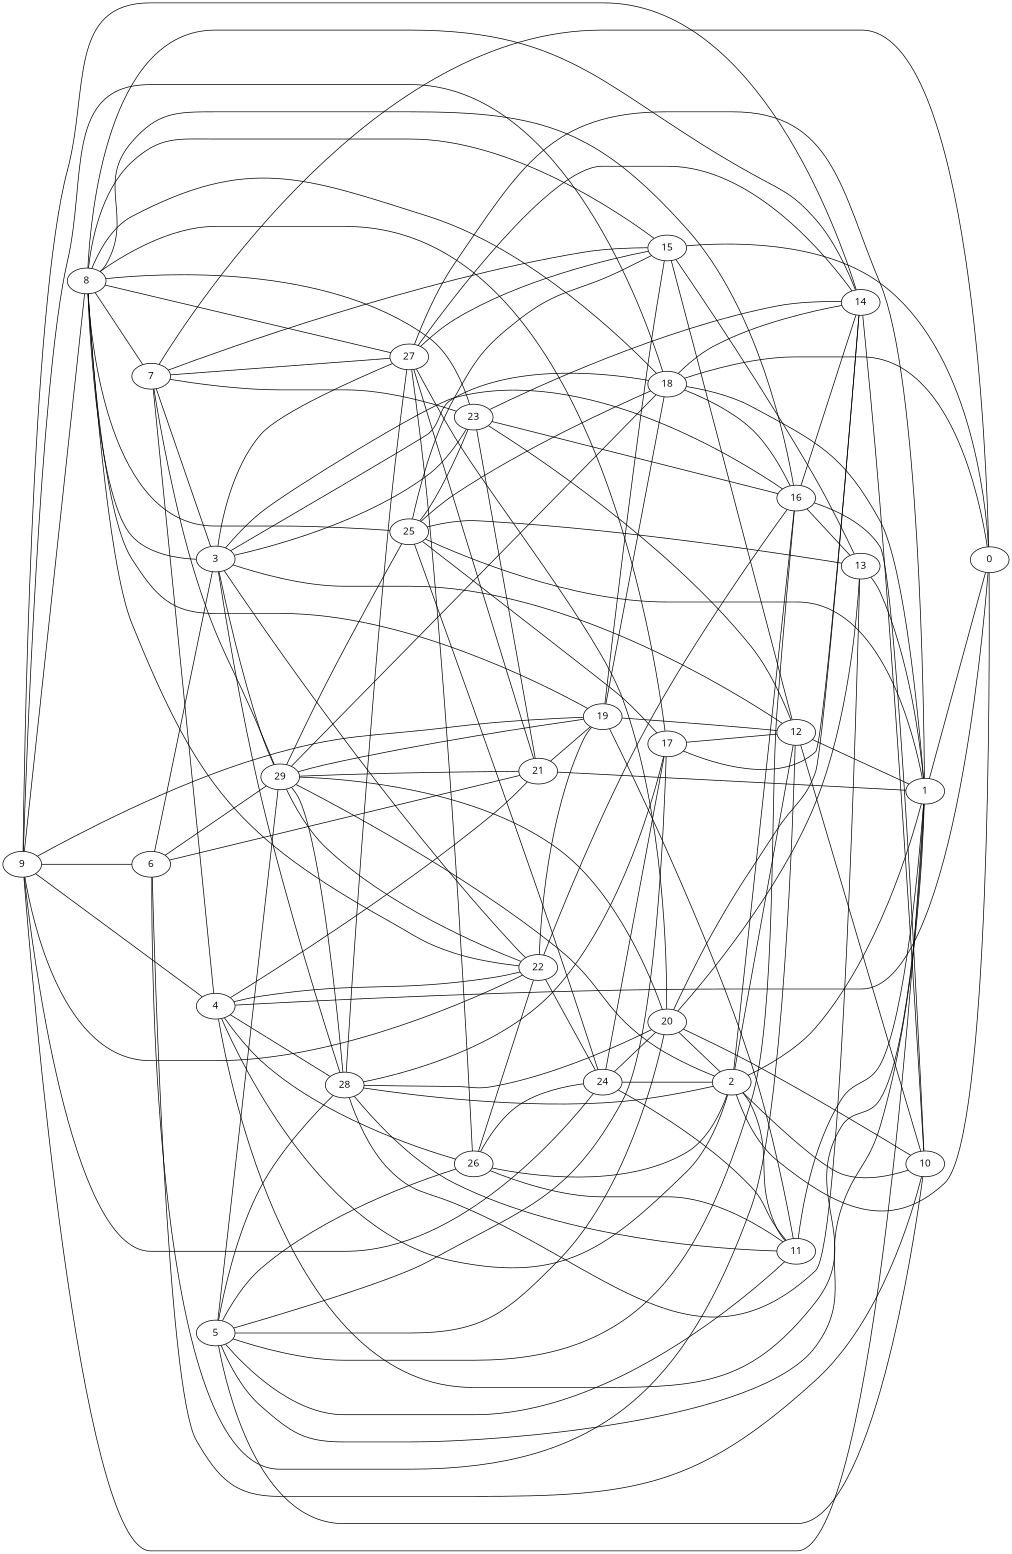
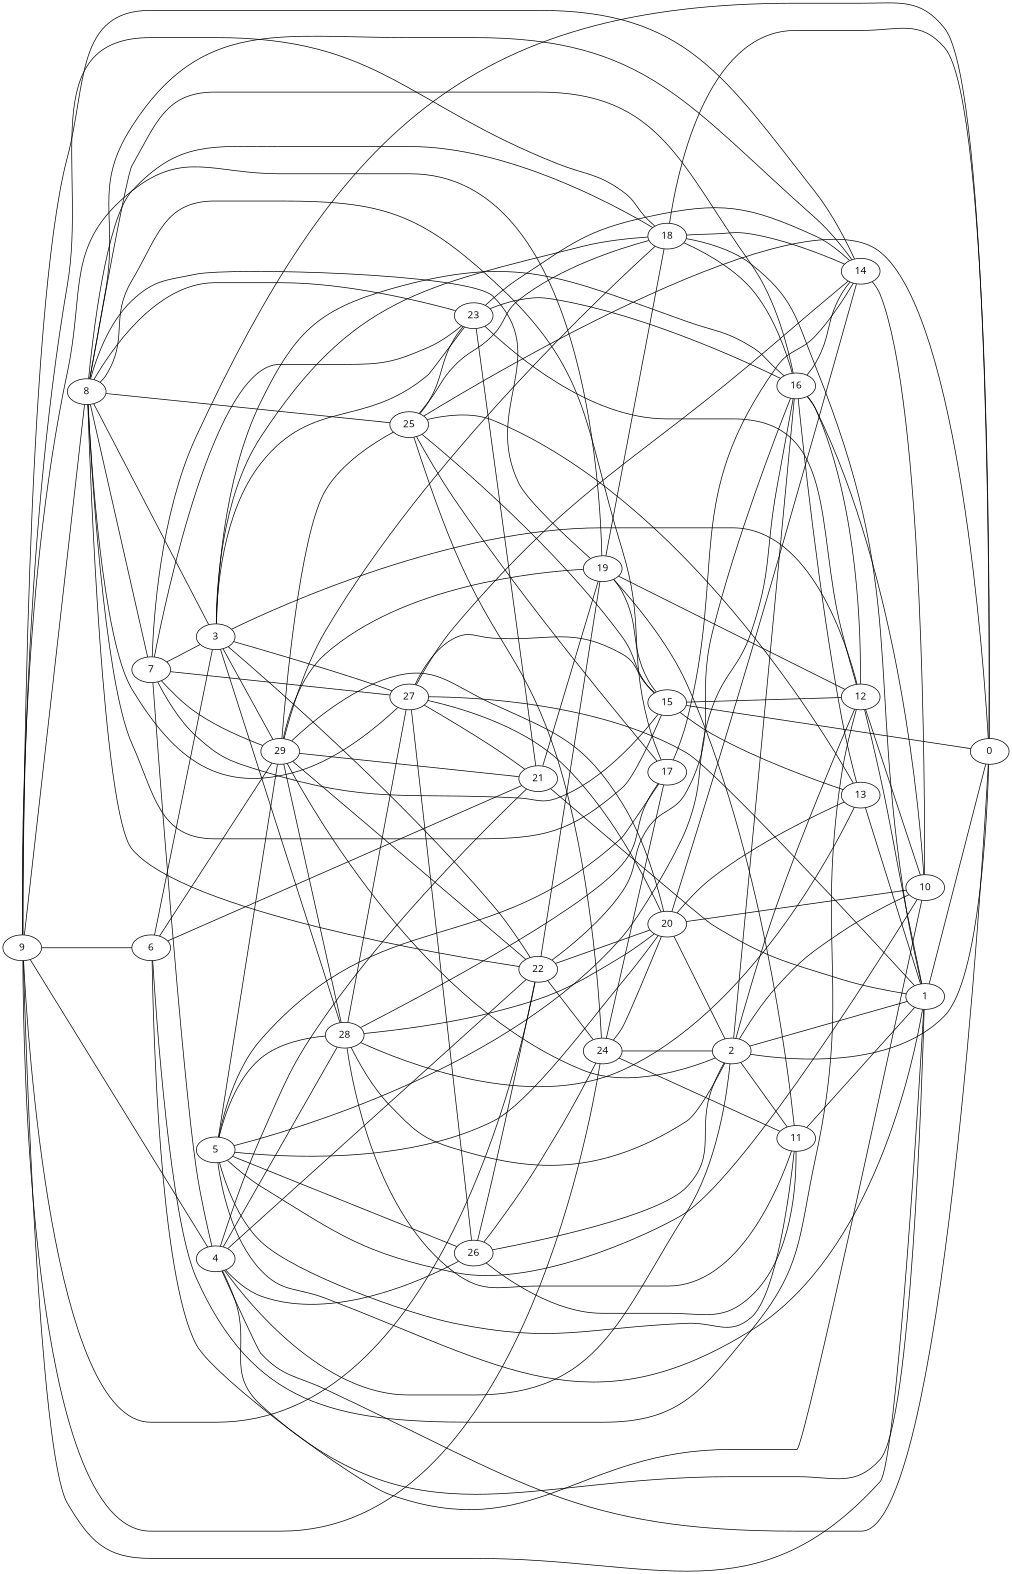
edge "25" -- "1": now "25" -- "0"
edge "12" -- "17": now "12" -- "16"
edge "20" -- "22": added
